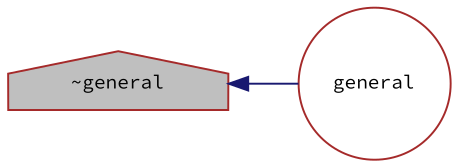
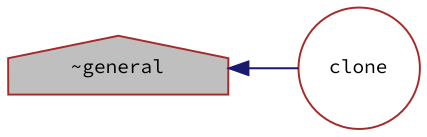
node "general": label "general" -> "clone"
